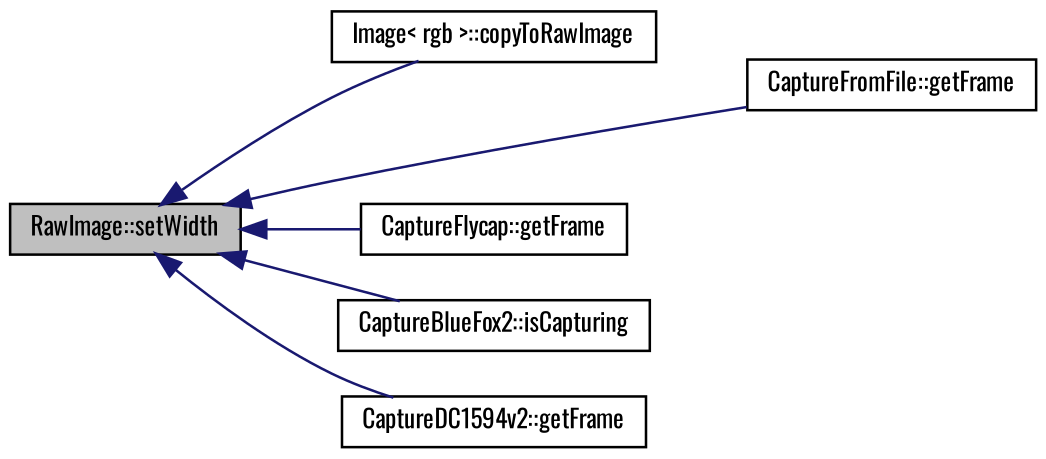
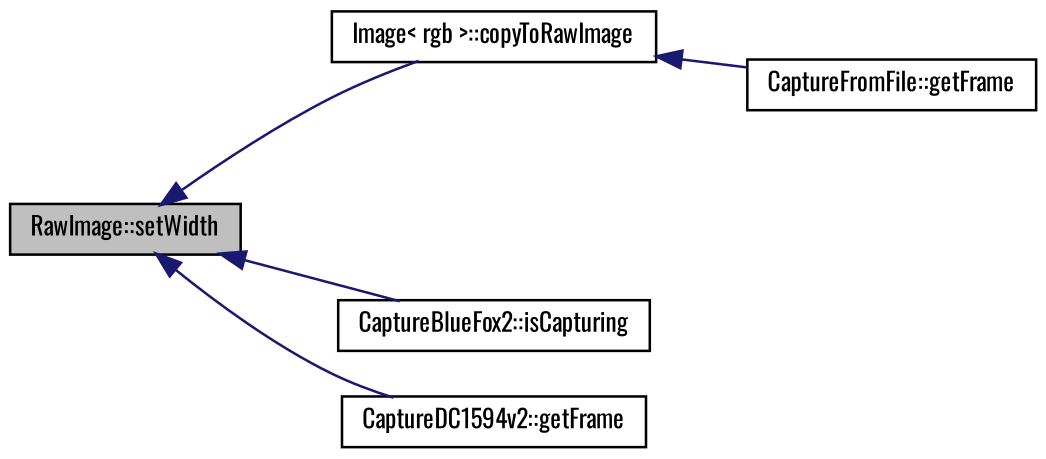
edge "CaptureFromFile::getFrame" -> "RawImage::setWidth": now "CaptureFromFile::getFrame" -> "Image< rgb >::copyToRawImage"
node "CaptureFlycap::getFrame": removed
